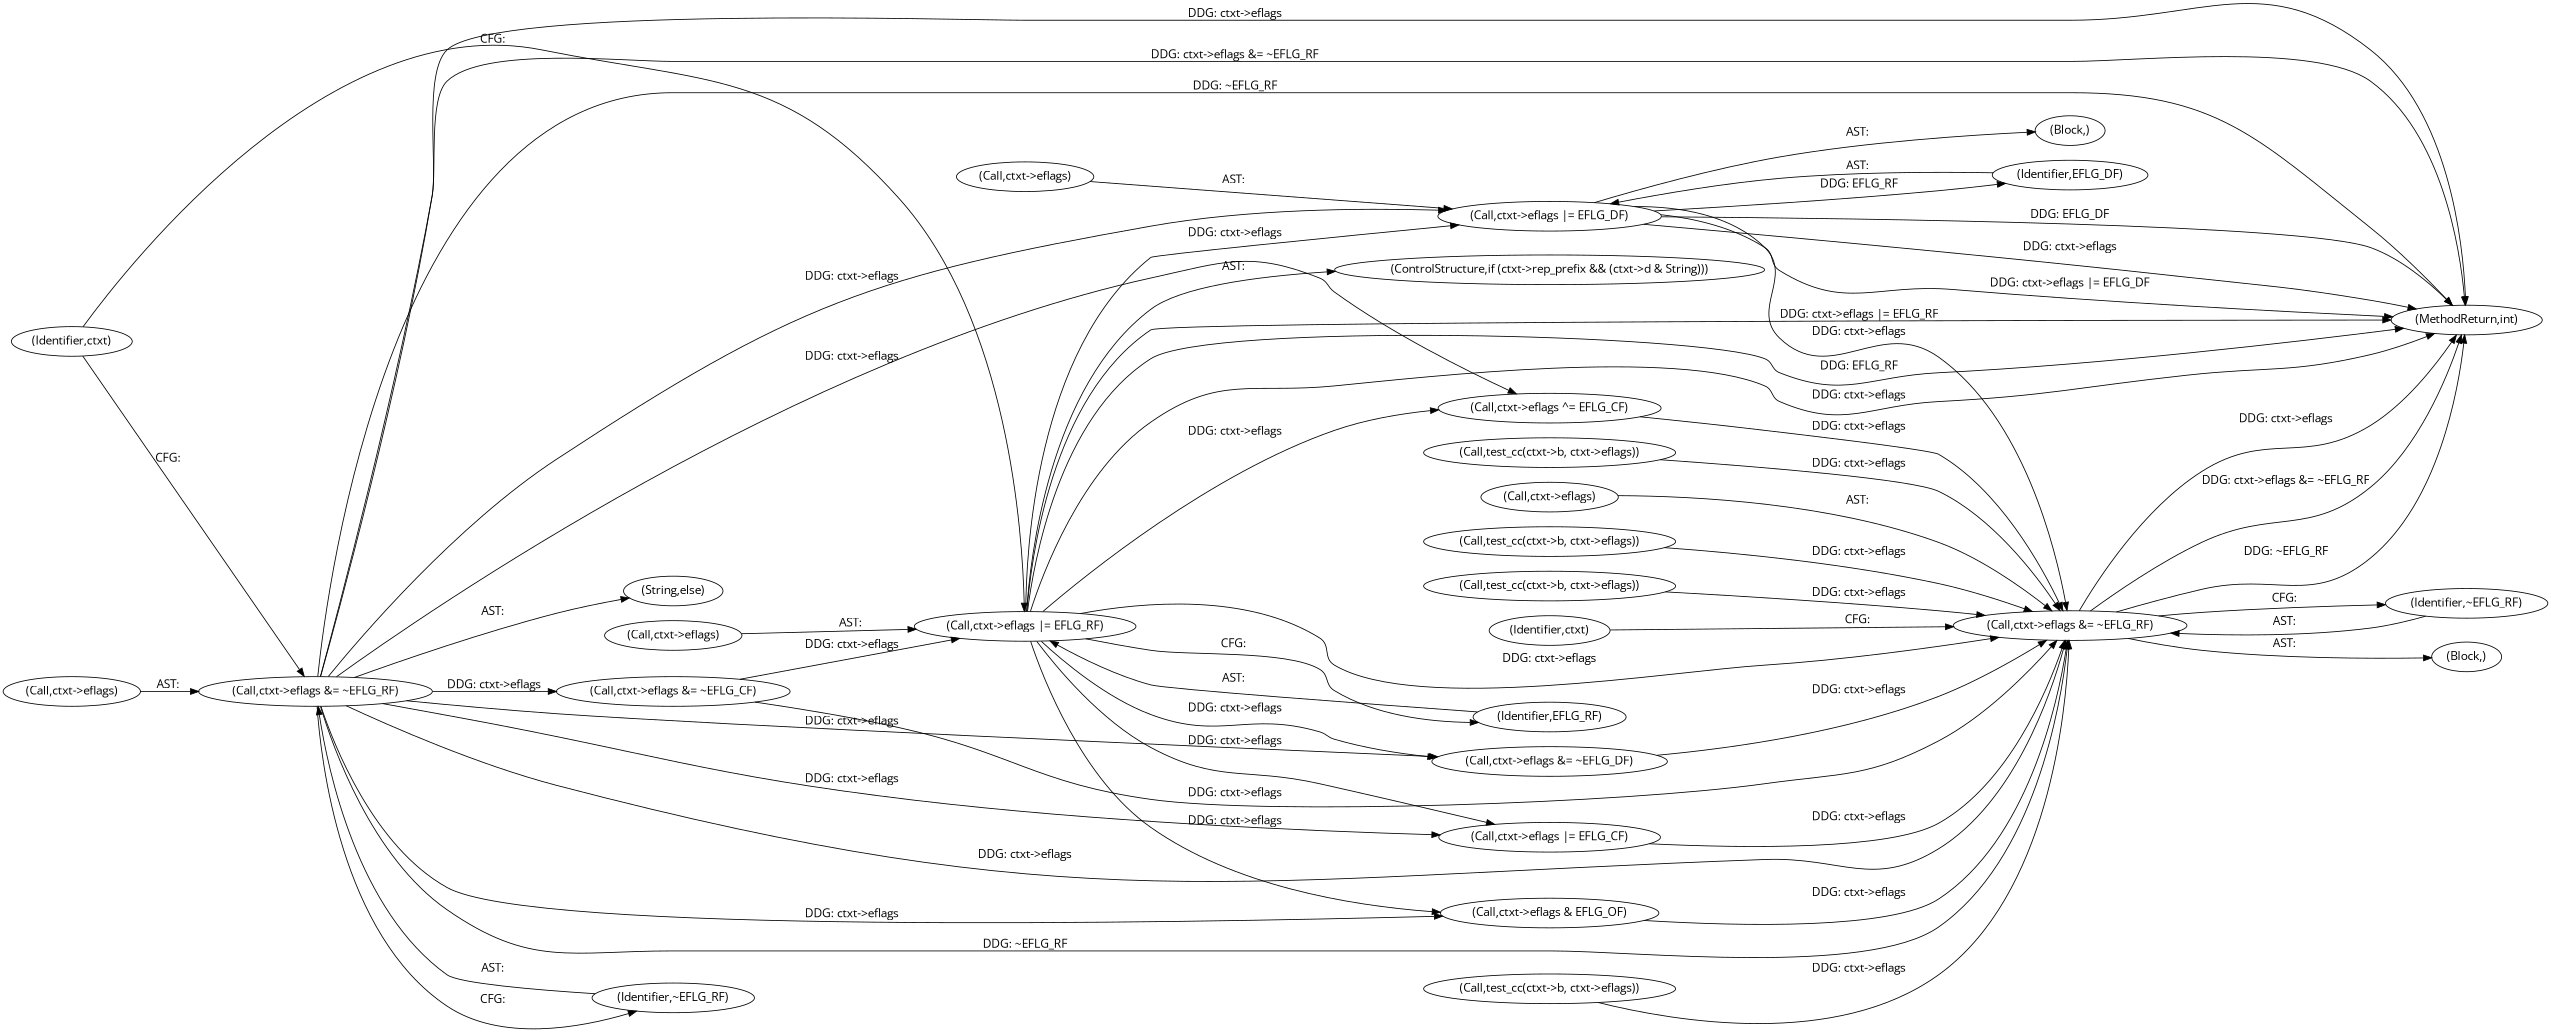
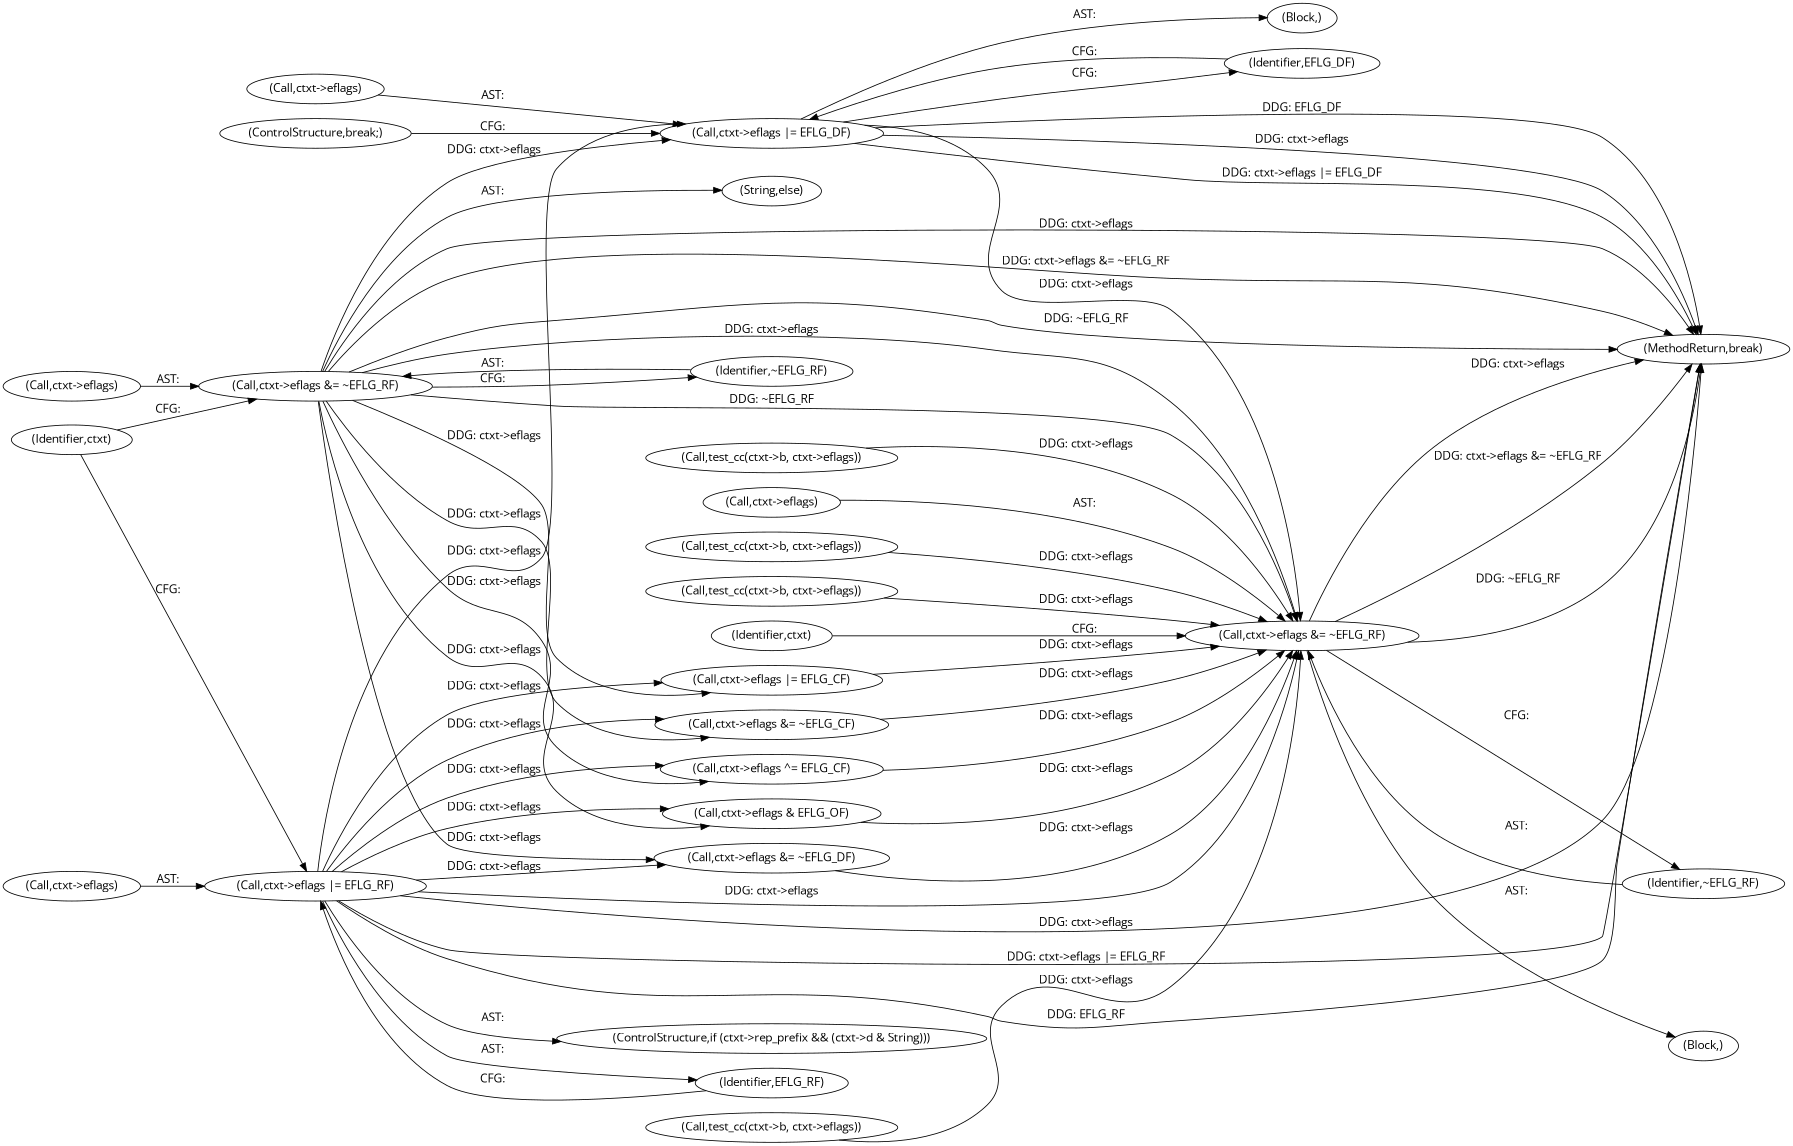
node "(ControlStructure,break;)": added
edge "(Identifier,EFLG_DF)" -> "(Call,ctxt->eflags |= EFLG_DF)": label "AST: " -> "CFG: "
edge "(Call,ctxt->eflags |= EFLG_DF)" -> "(Identifier,EFLG_DF)": label "DDG: EFLG_RF" -> "CFG: "
node "(MethodReturn,int)": label "(MethodReturn,int)" -> "(MethodReturn,break)"
edge "(Call,ctxt->eflags |= EFLG_RF)" -> "(Identifier,EFLG_RF)": label "CFG: " -> "AST: "
edge "(Call,ctxt->eflags &= ~EFLG_CF)" -> "(Call,ctxt->eflags |= EFLG_RF)": reversed
edge "(Identifier,EFLG_RF)" -> "(Call,ctxt->eflags |= EFLG_RF)": label "AST: " -> "CFG: "
